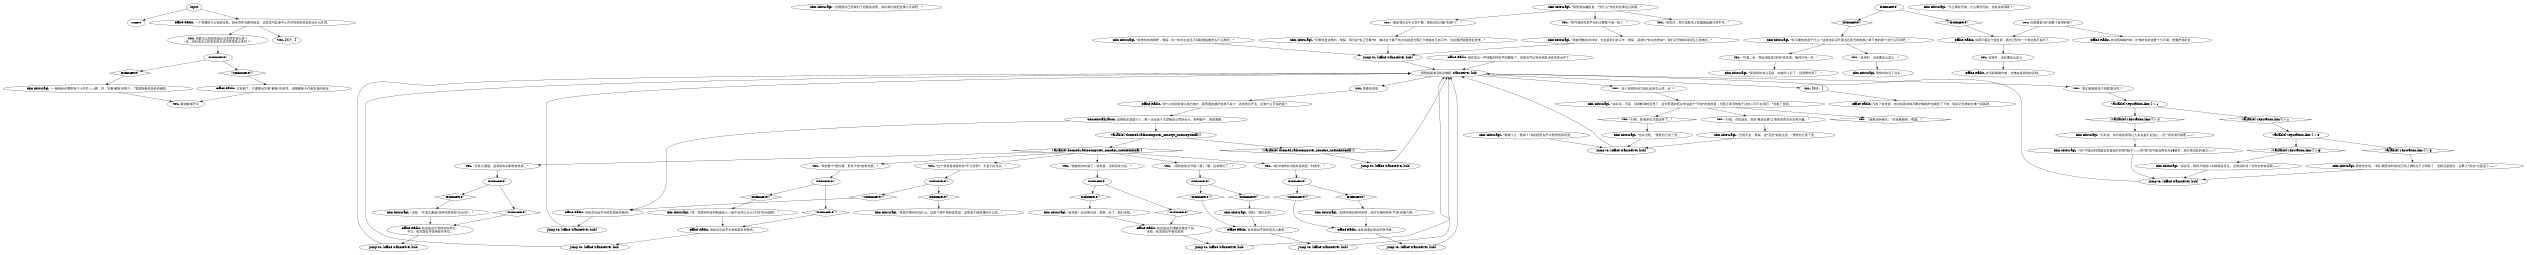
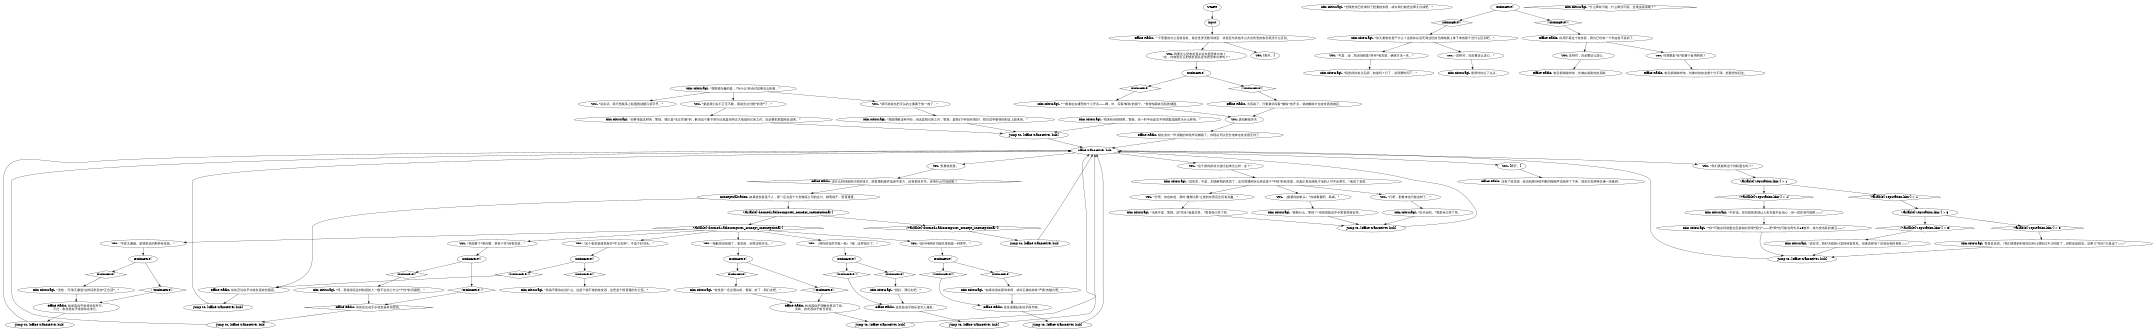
node "Kim Kitsuragi: “什么事有可能，什么事没可能，这谁说得清呢？”": shape ellipse -> diamond
edge "input" -> "START": reversed
edge "You: 但我要是*还*想要个备用的呢？" -> "Office Radio: 你用不着这个收发器，因为已经有一个和这差不多的了。": reversed
node "警督指着收音机的侧面 transceiver hub": label "警督指着收音机的侧面 transceiver hub" -> "office transceiver hub"
node "Office Radio: 没什么特别值得注意的地方。跟普通的披萨盒差不多大，还有塑压开关。还有什么可说的呢？": shape ellipse -> diamond
node "You: “行吧，那看来也只能这样了。”": shape diamond -> ellipse
node "You: （握紧你的拳头）“你就看着吧，曷城。”": shape diamond -> ellipse
edge "You: 拨动解除开关" -> "Office Radio: 锁在发出一声清脆的咔哒声后解除了。你现在可以安全地拿走收发器元件了。": added
edge "You: （握紧你的拳头）“你就看着吧，曷城。”" -> "Kim Kitsuragi: “看着什么，警探？”你的愤怒似乎令警督觉得好笑。": added
node "Office Radio: 你的言论似乎令收发器有些受伤。": shape ellipse -> diamond
